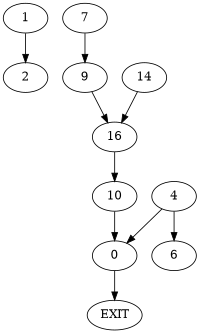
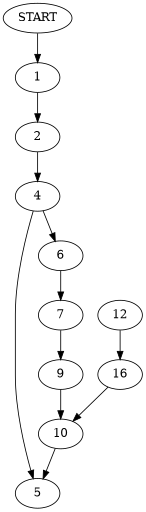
node "START": added
node "14": label "14" -> "12"
edge "9" -> "16": now "9" -> "10"
edge "2" -> "4": added
node "0": label "0" -> "5"
edge "6" -> "7": added
node "EXIT": removed
